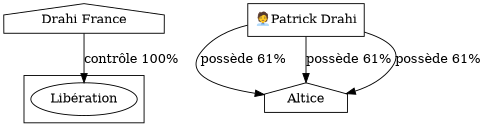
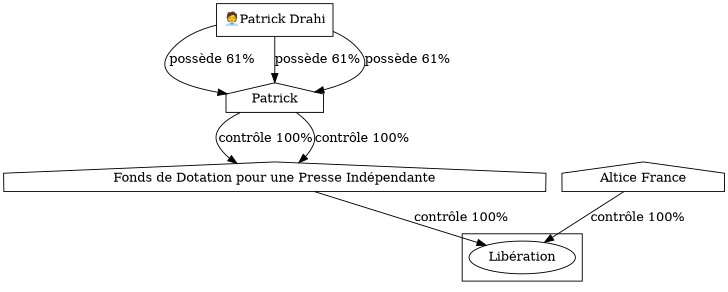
node "Drahi France": label "Drahi France" -> "Altice France"
node "Altice": label "Altice" -> "Patrick"
node "Fonds de Dotation pour une Presse Indépendante": added
